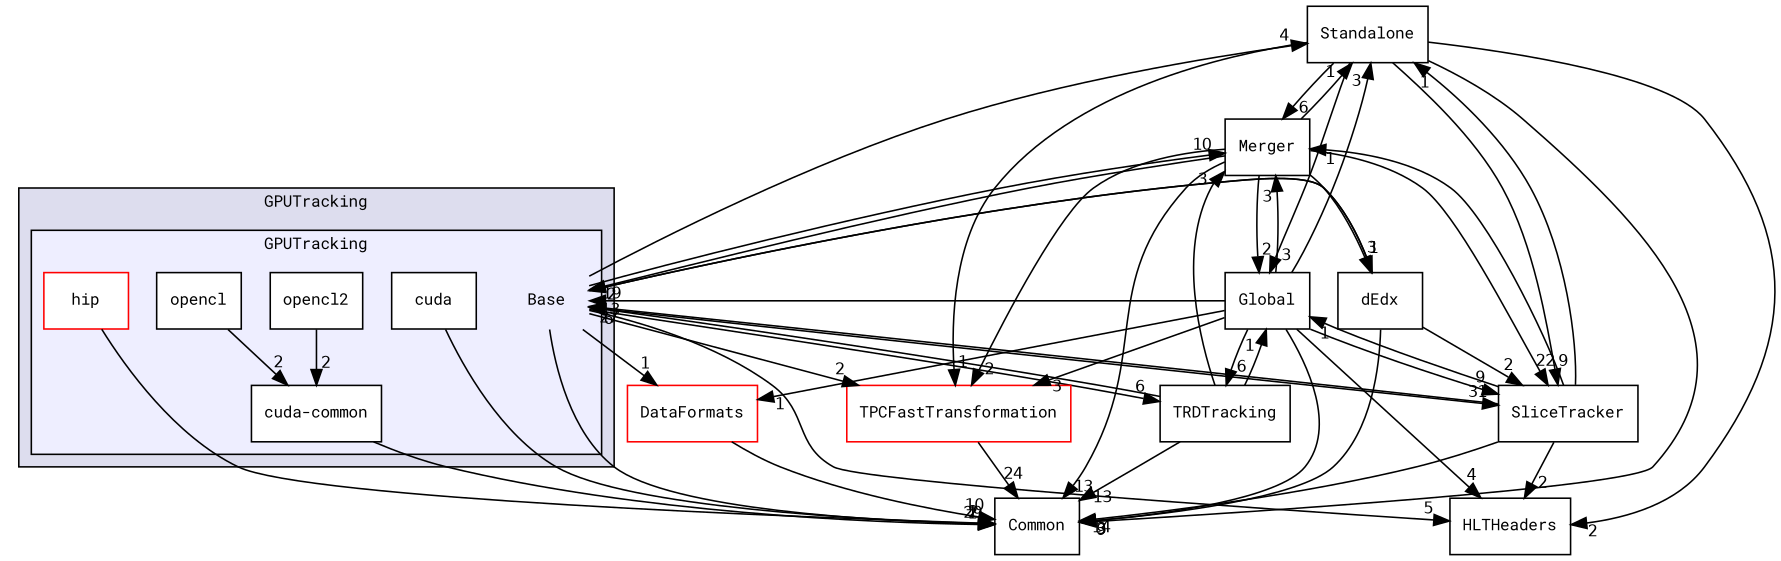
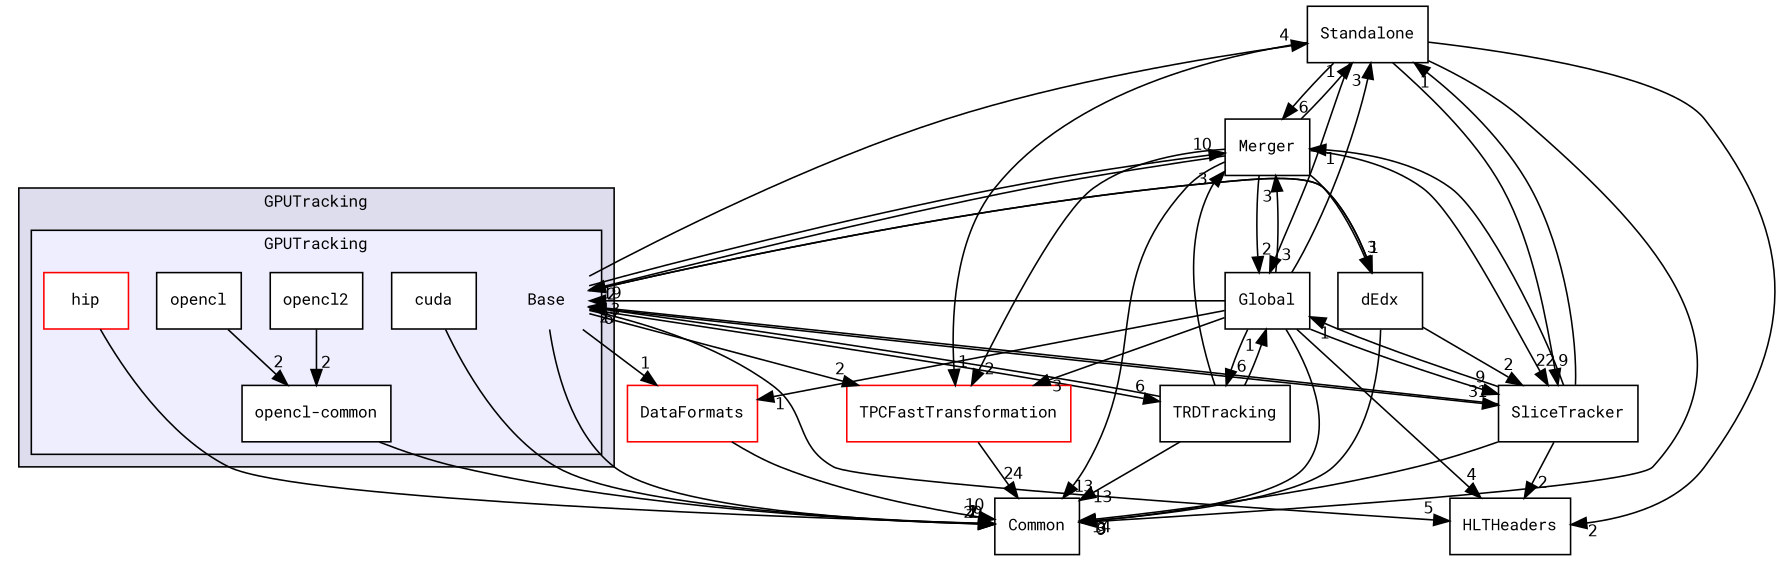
node "cuda-common": label "cuda-common" -> "opencl-common"
